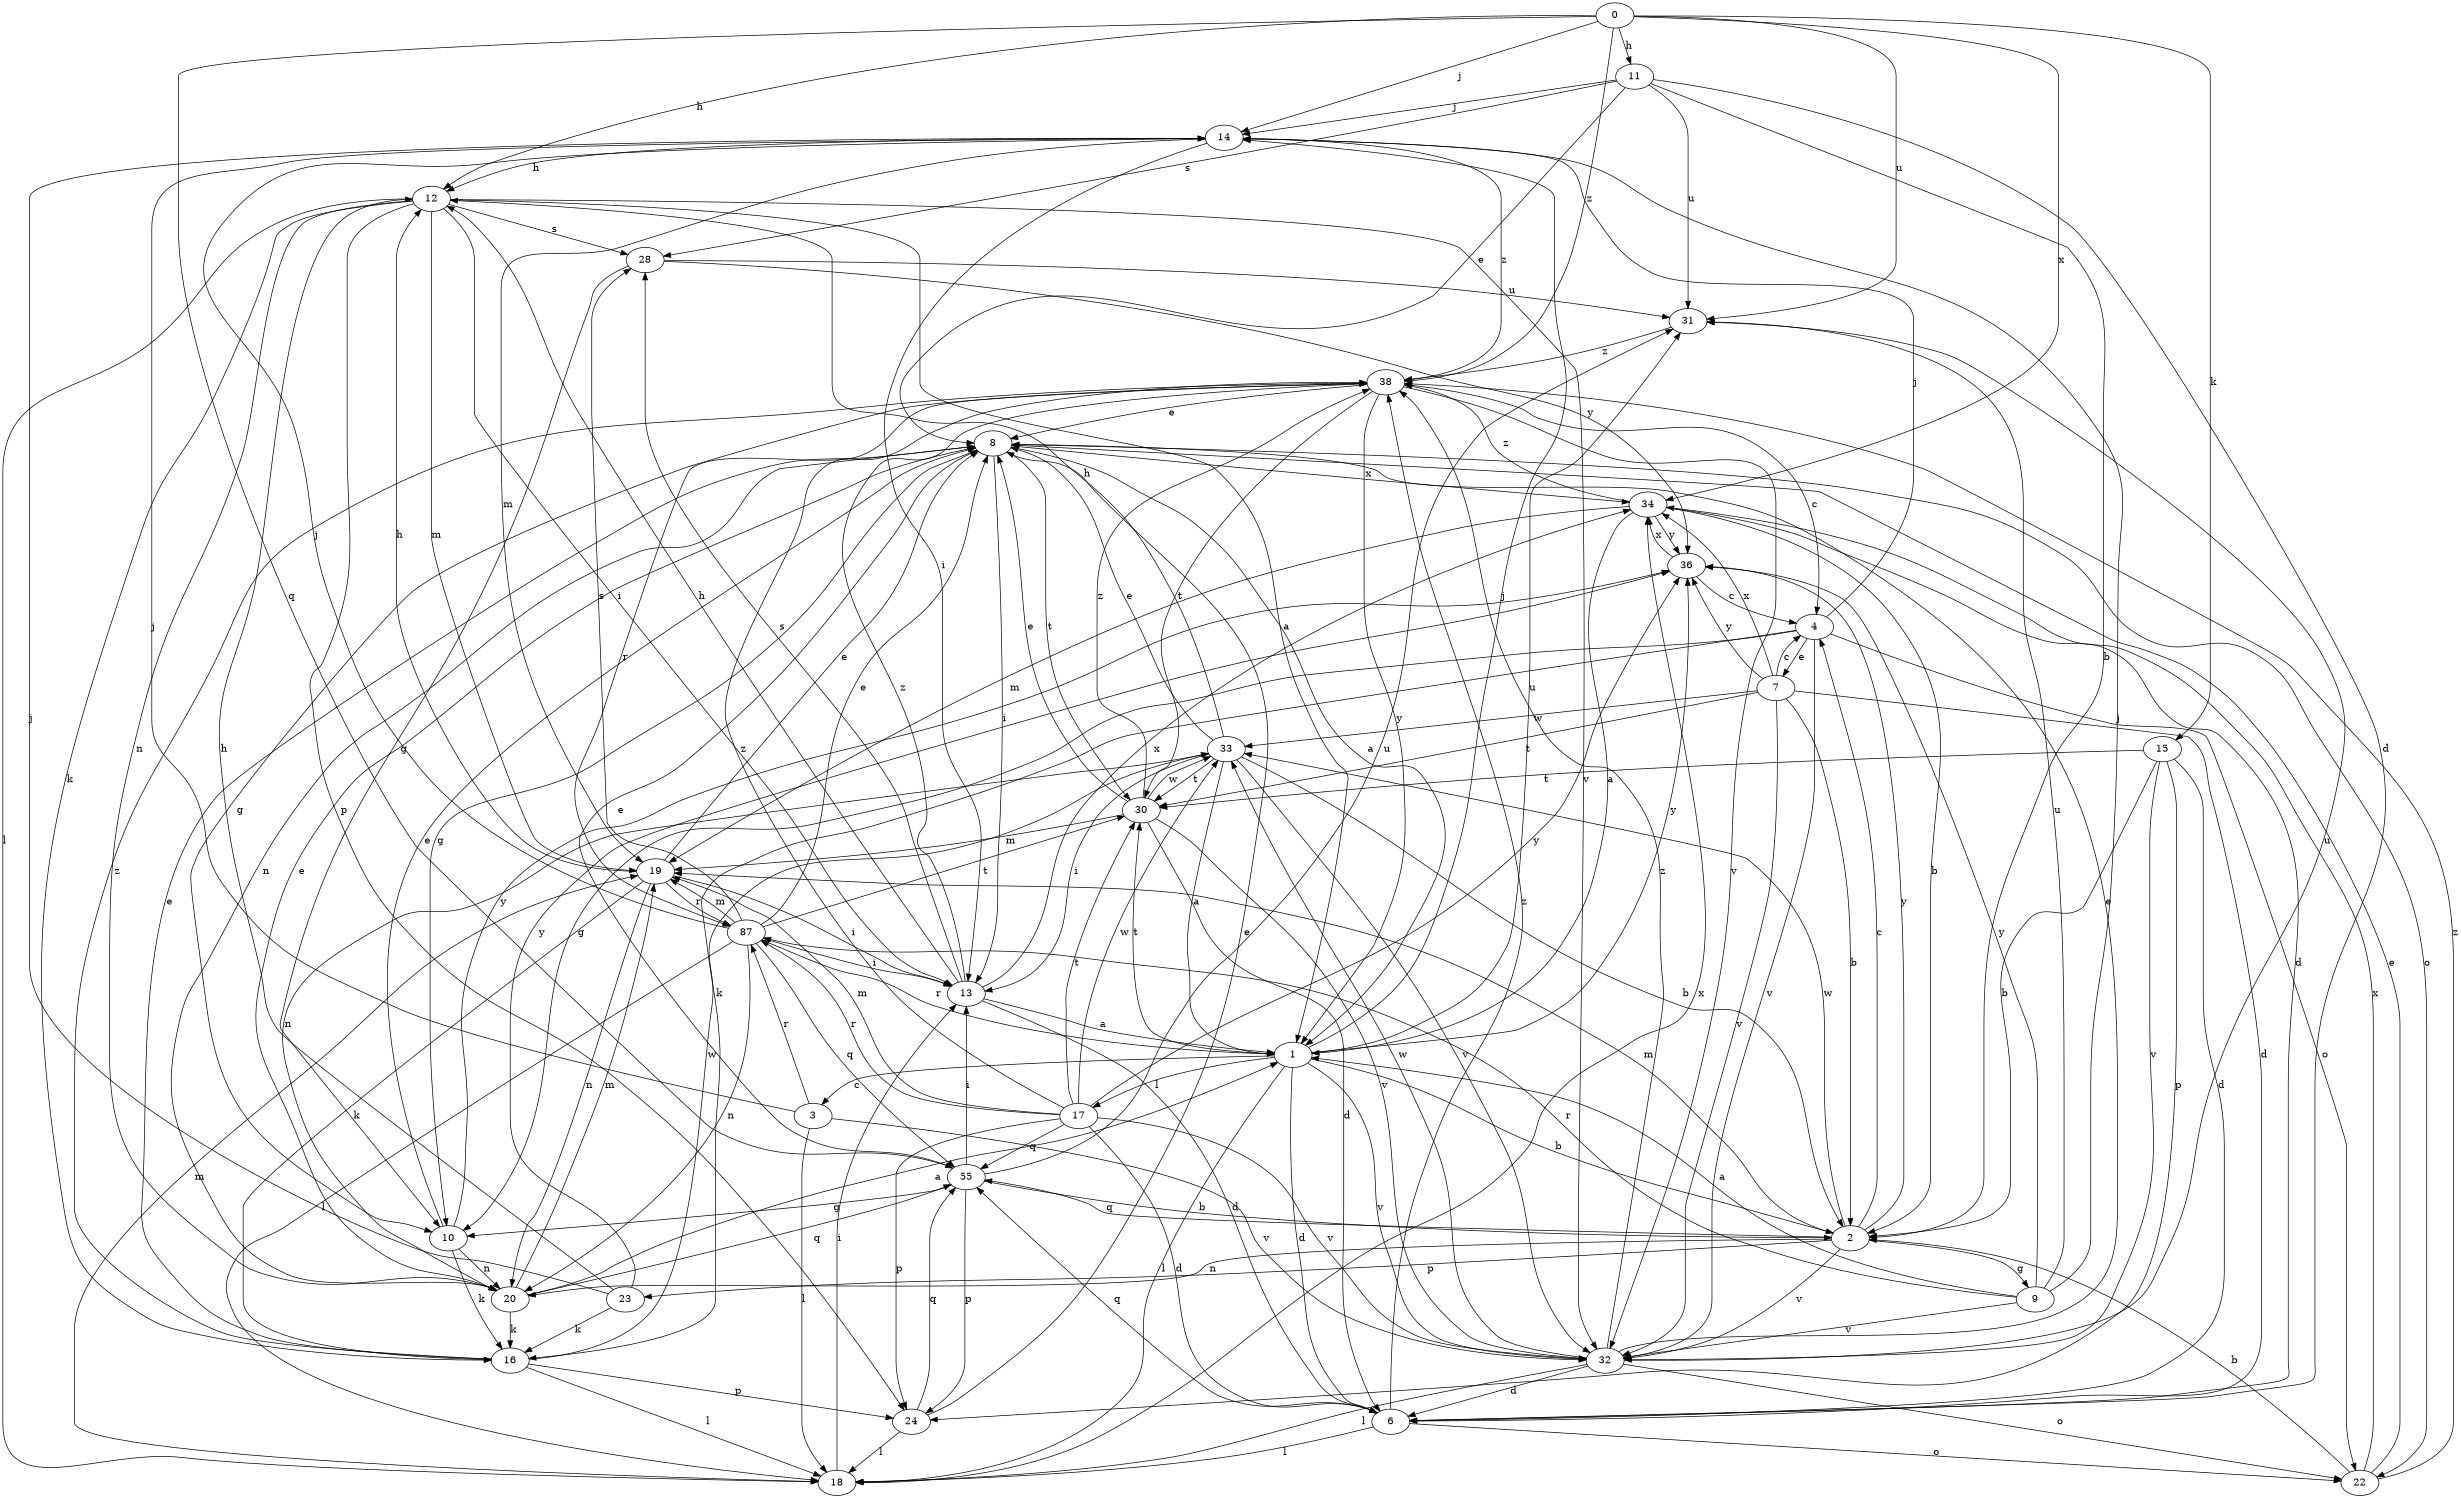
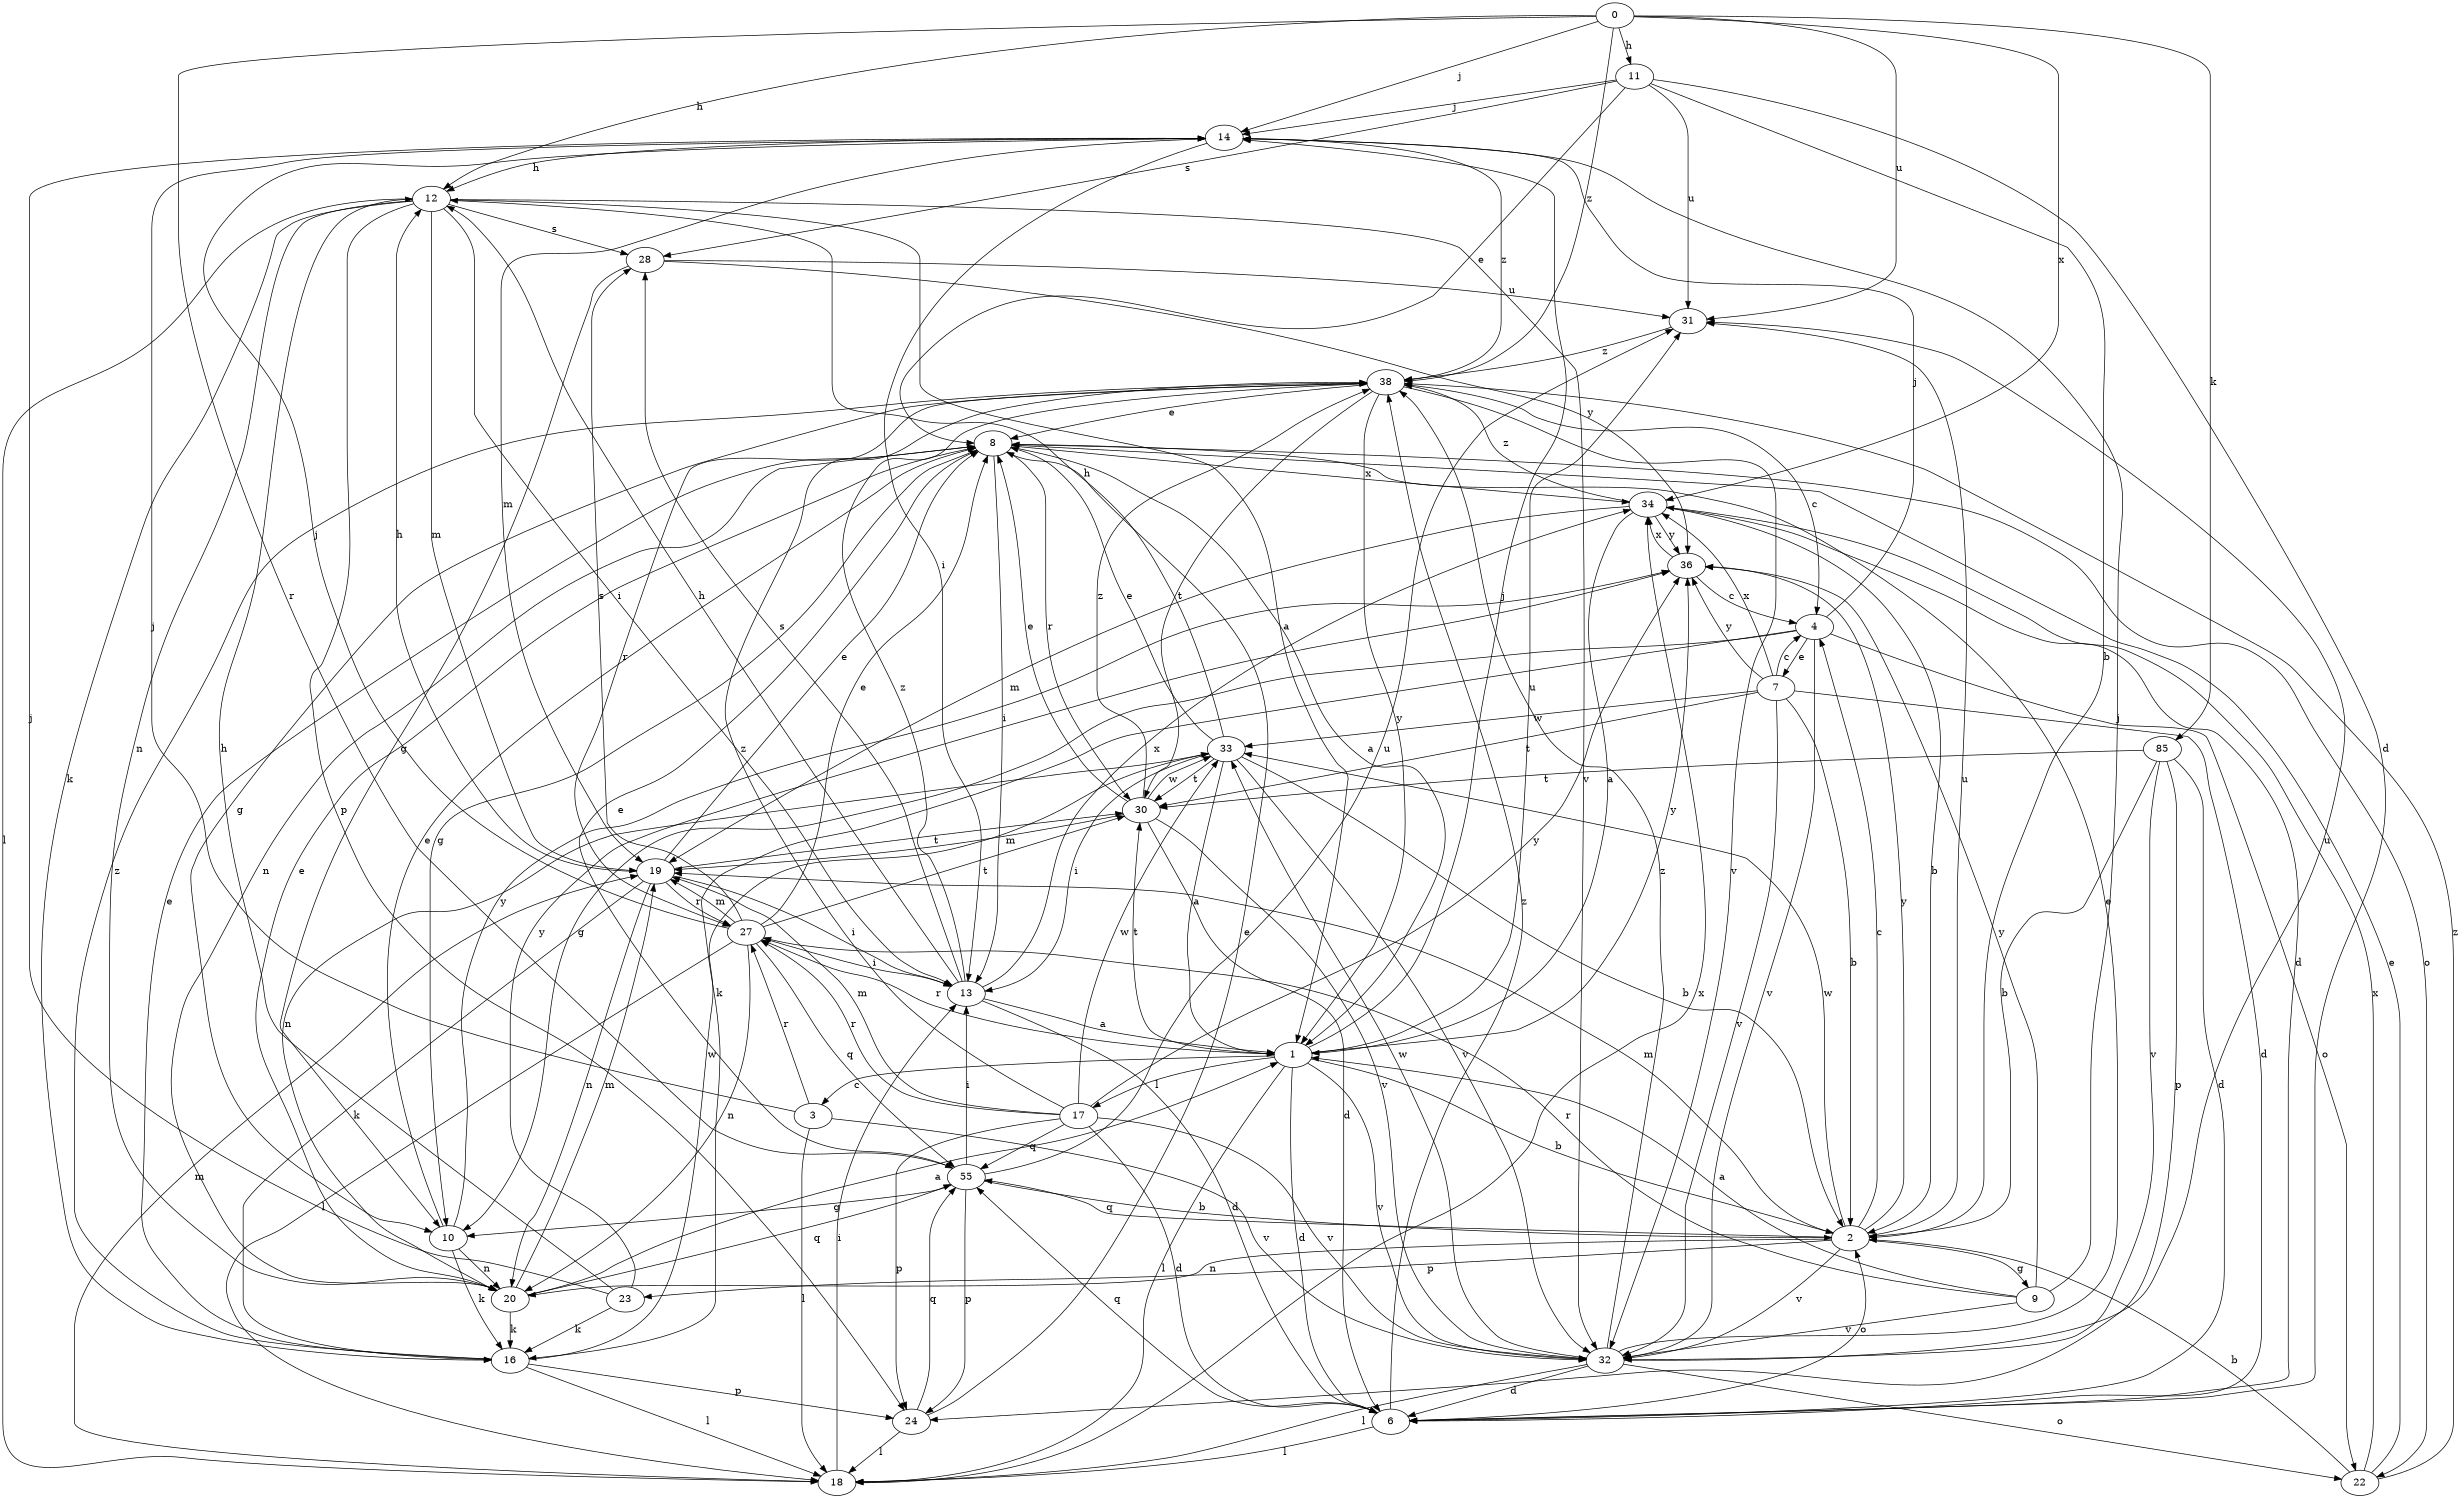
edge "0" -> "55": label "q" -> "r"
edge "8" -> "30": label "t" -> "r"
edge "9" -> "31": now "2" -> "31"
node "15": label "15" -> "85"
node "87": label "87" -> "27"
edge "17" -> "30": now "19" -> "30"
edge "6" -> "22": now "6" -> "2"
